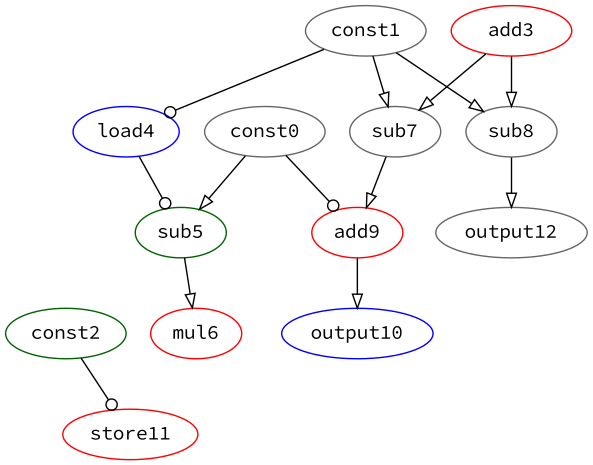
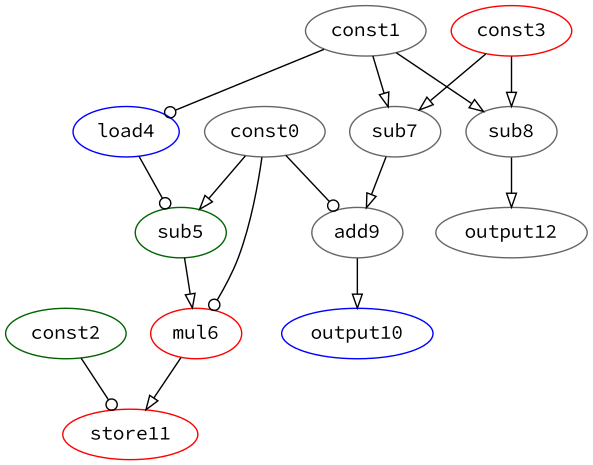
node "add3": label "add3" -> "const3"
edge "const0" -> "mul6": added
node "add9": color red -> gray40
edge "mul6" -> "store11": added
